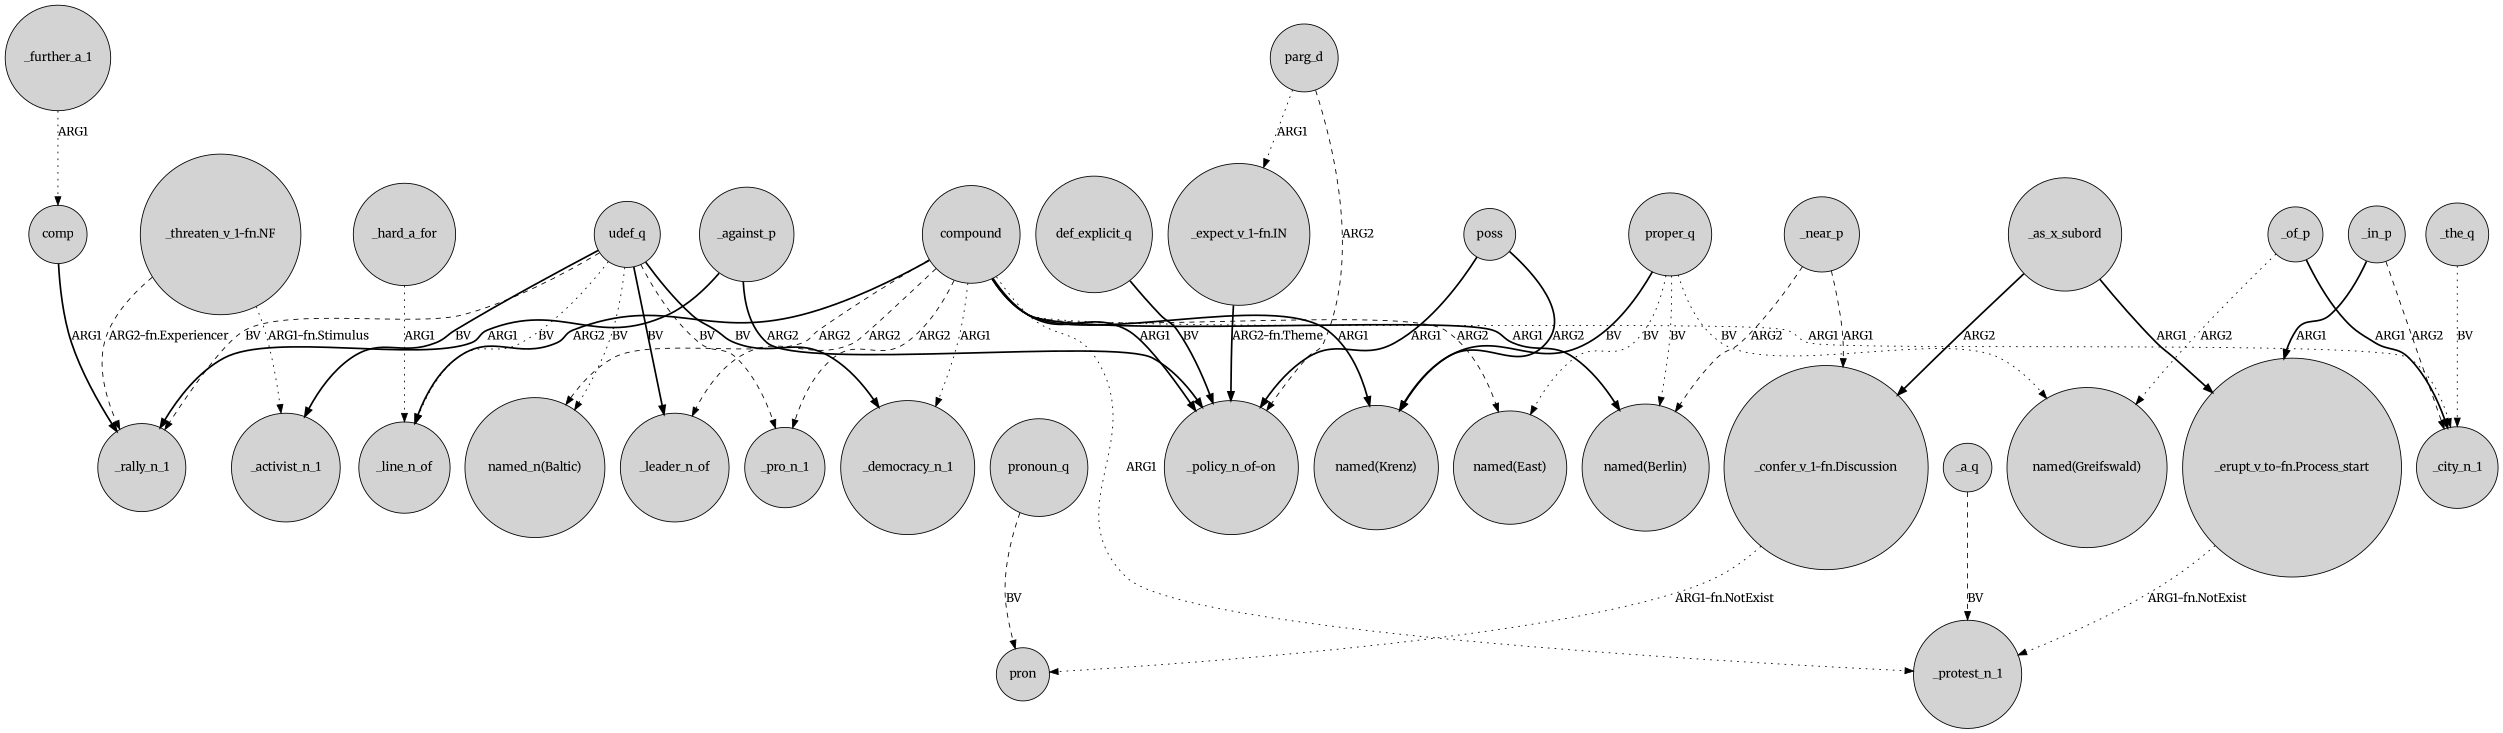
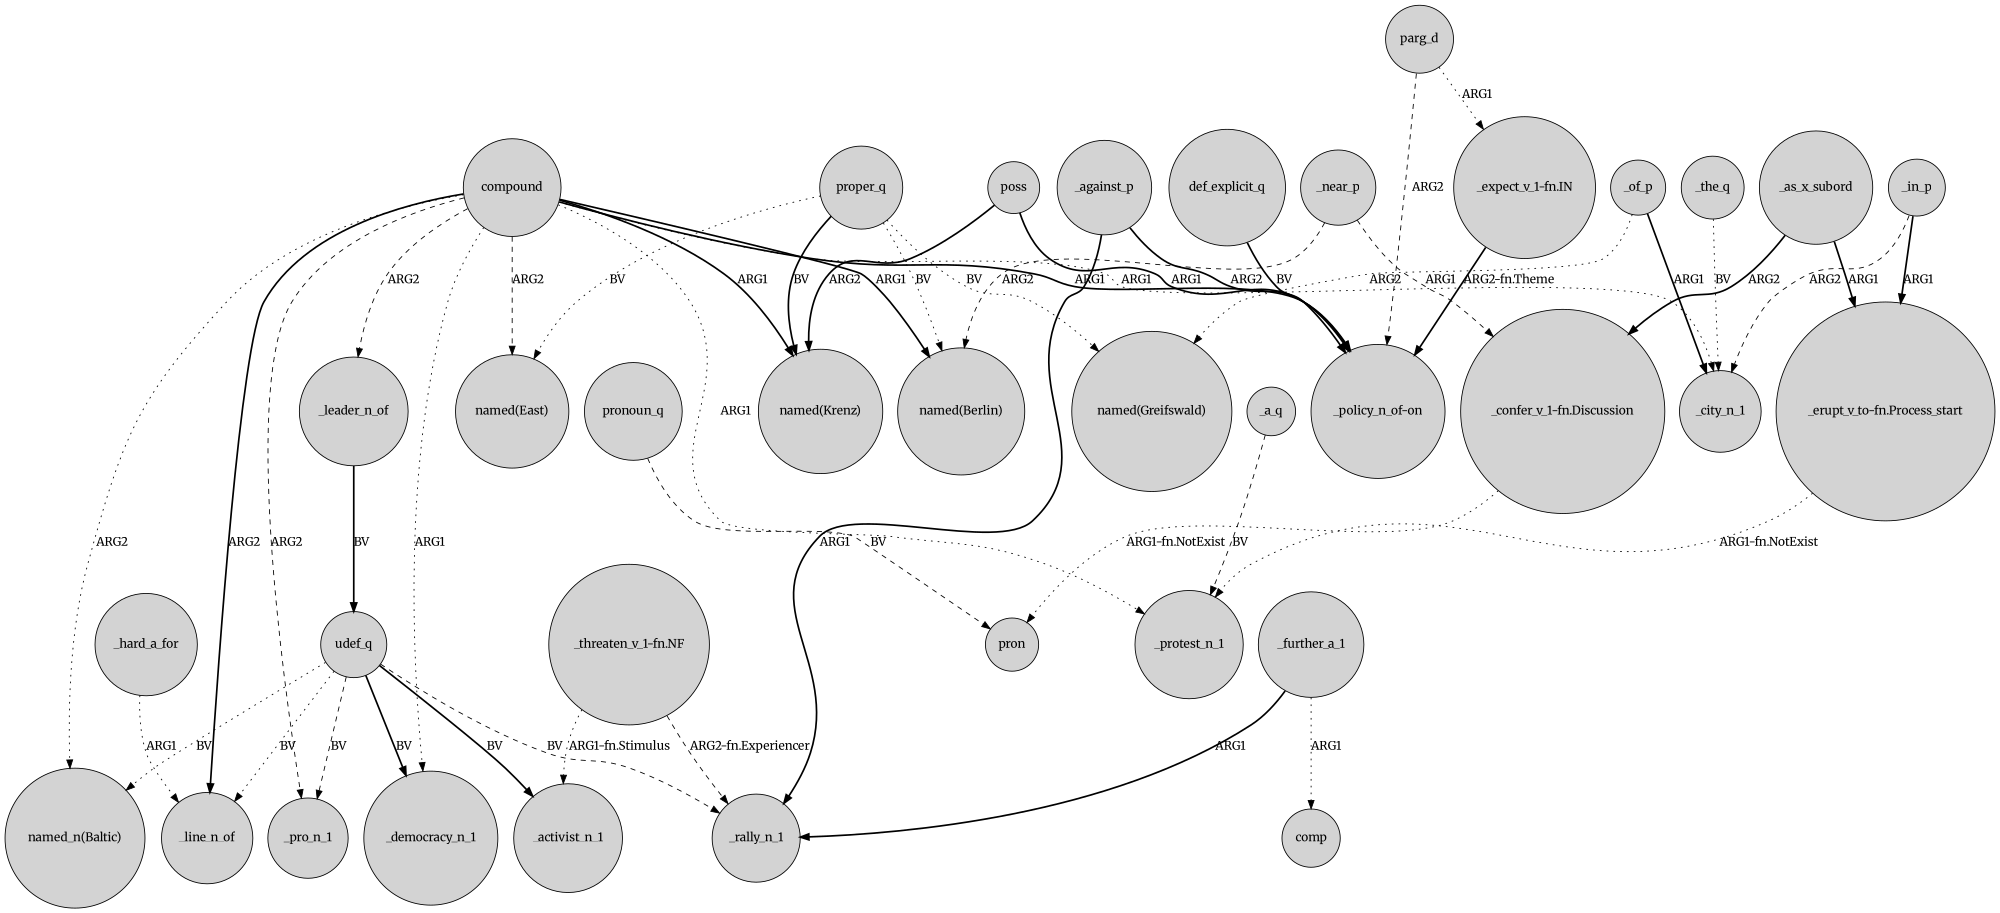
edge "udef_q" -> "_leader_n_of": reversed
edge "comp" -> "_rally_n_1": now "_further_a_1" -> "_rally_n_1"
edge "compound" -> "named_n(Baltic)": style dashed -> dotted
